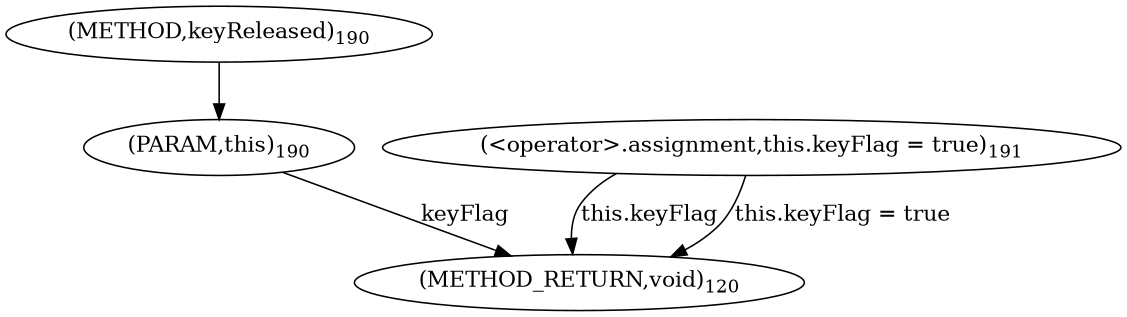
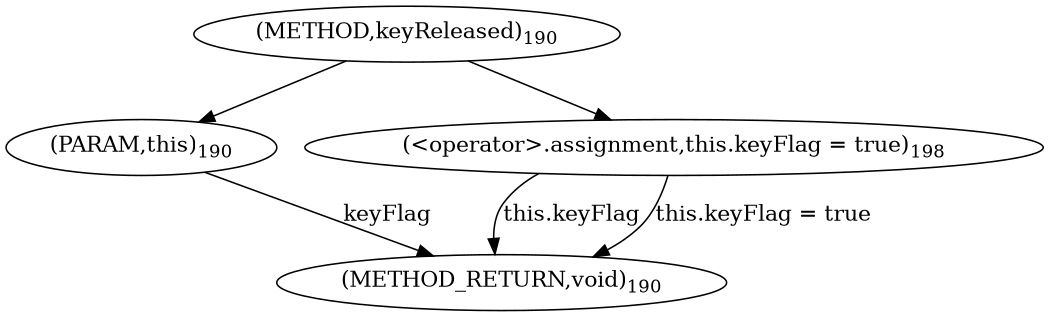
edge "(METHOD,keyReleased)" -> "(<operator>.assignment,this.keyFlag = true)": added
node "(<operator>.assignment,this.keyFlag = true)": text "191" -> "198"
node "(METHOD_RETURN,void)": text "120" -> "190"
